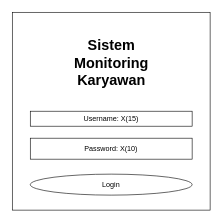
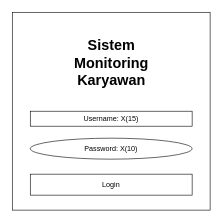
node "Password: X(10)": shape rectangle -> ellipse
node "Login": shape ellipse -> rectangle
